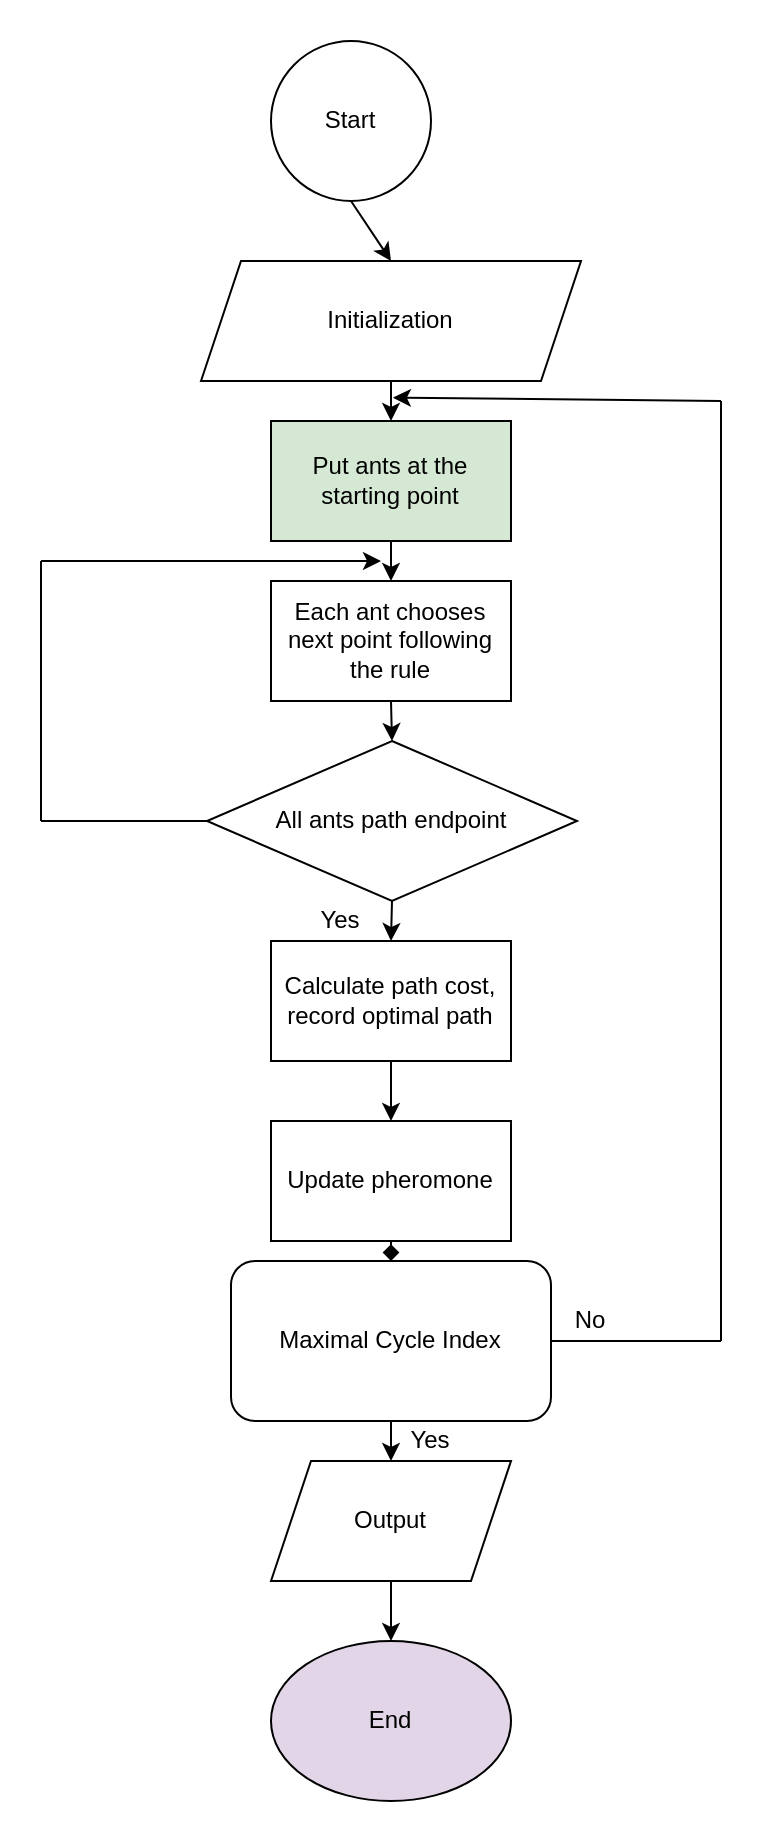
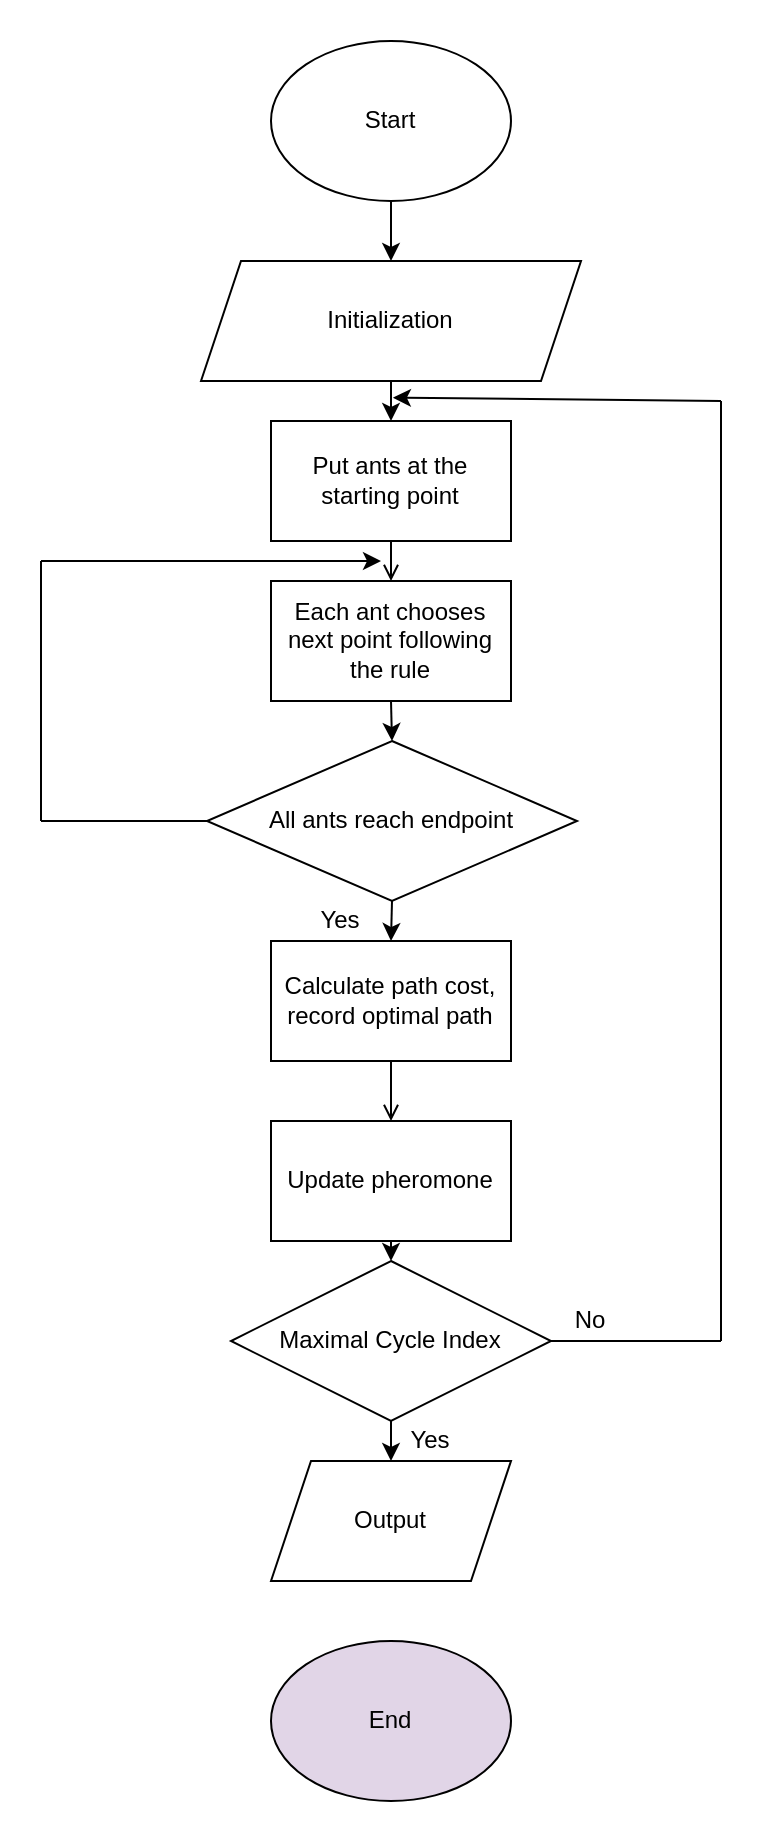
node "Start": size 160x160 -> 240x160
node "Put ants at the starting point": fillcolor #d5e8d4 -> #ffffff
edge "Put ants at the starting point" -> "Each ant chooses next point following the rule": arrowhead classic -> open
node "All ants path endpoint": label "All ants path endpoint" -> "All ants reach endpoint"
edge "Calculate path cost, record optimal path" -> "Update pheromone": arrowhead classic -> open
edge "Update pheromone" -> "Maximal Cycle Index": arrowhead diamond -> classic
node "Maximal Cycle Index": shape rounded rectangle -> diamond
edge "Output" -> "End": removed
